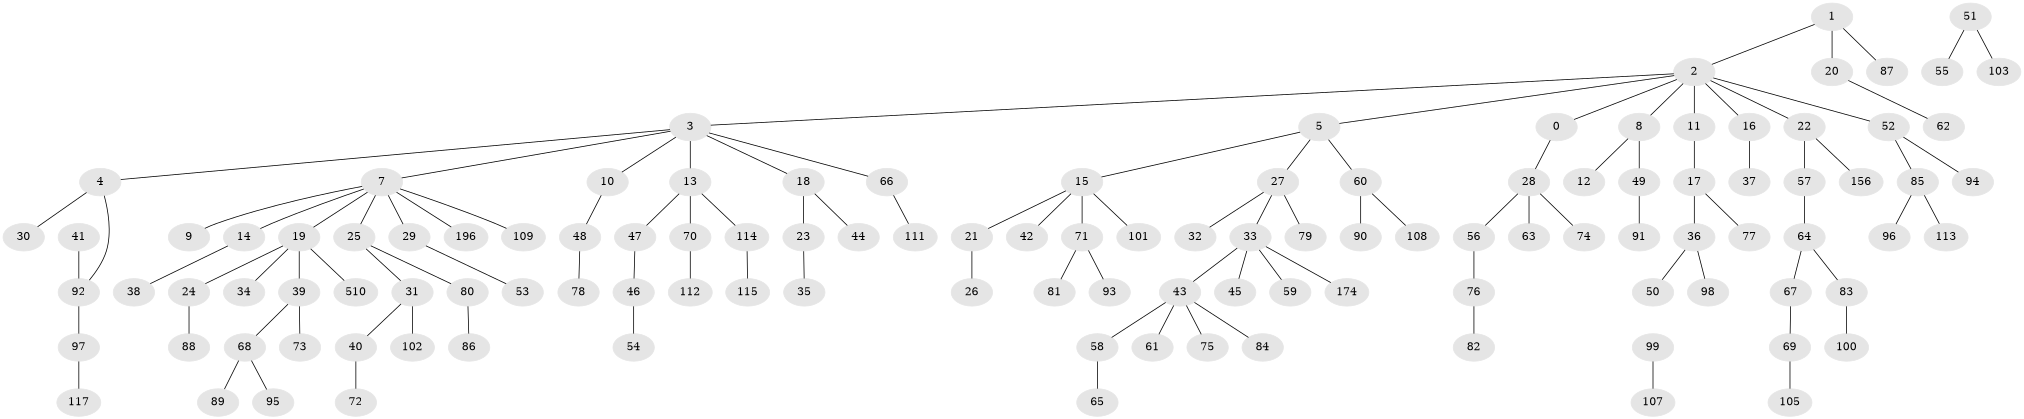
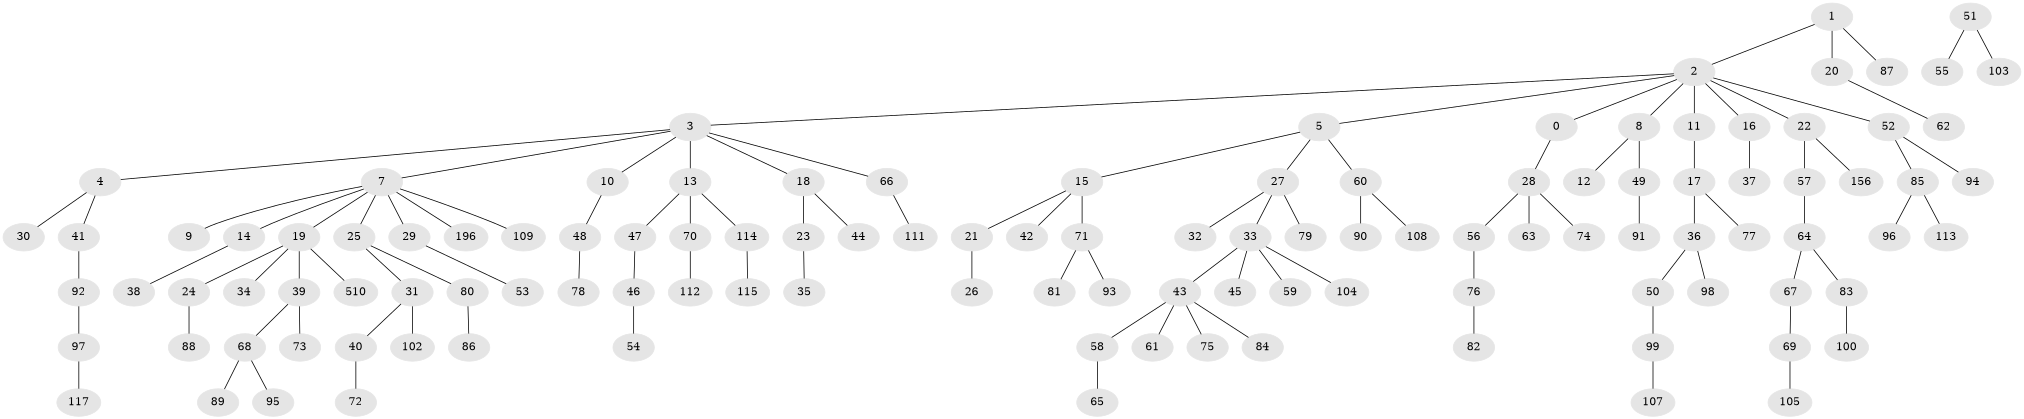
node "101": removed
edge "4" -- "92": now "4" -- "41"
node "174": label "174" -> "104"
edge "50" -- "99": added
